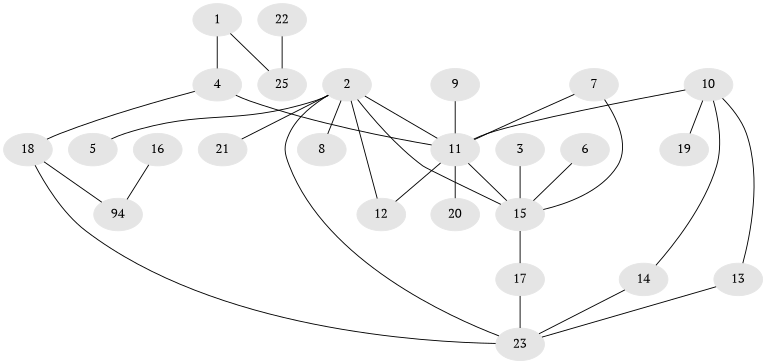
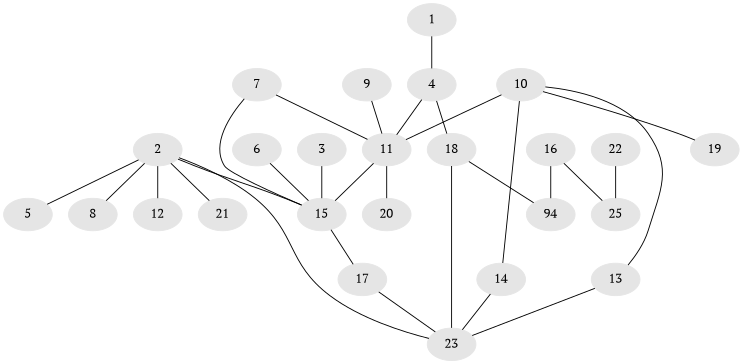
edge "1" -- "25": now "16" -- "25"
edge "2" -- "11": removed
edge "11" -- "12": removed
